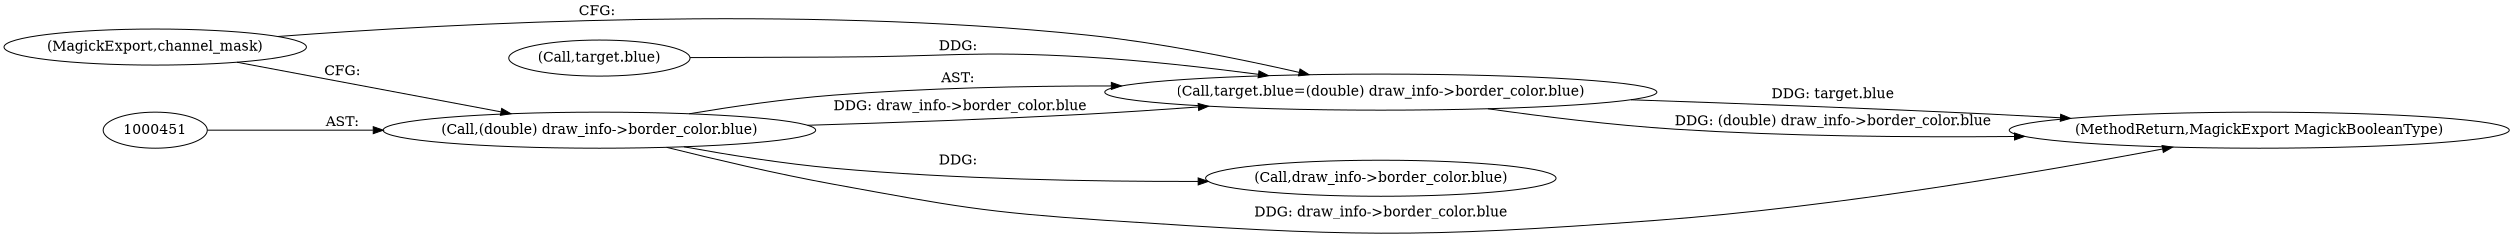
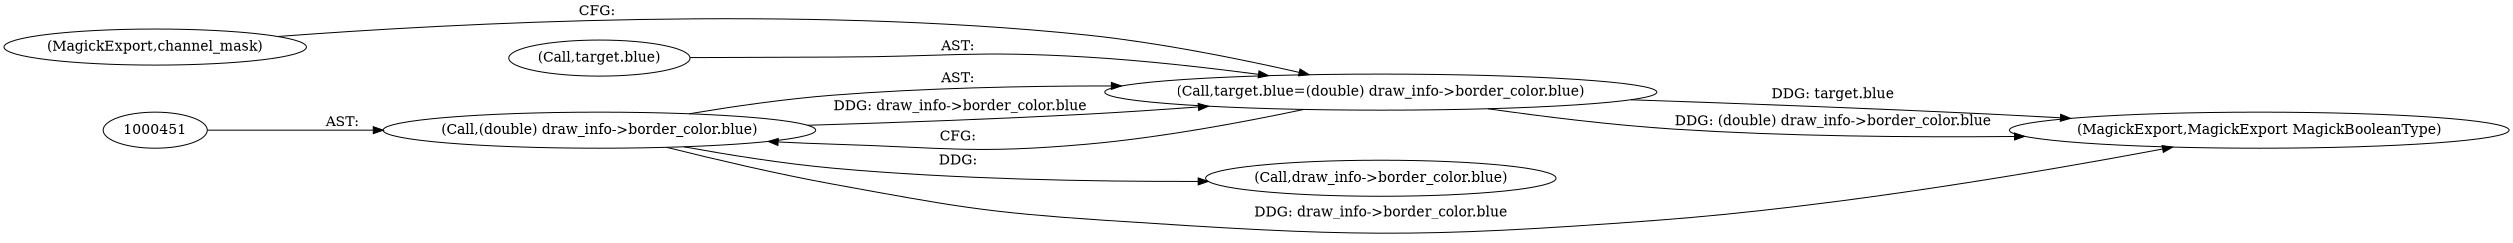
edge "(Call,target.blue)" -> "(Call,target.blue=(double) draw_info->border_color.blue)": label "DDG: " -> "AST: "
edge "(MagickExport,channel_mask)" -> "(Call,(double) draw_info->border_color.blue)": now "(Call,target.blue=(double) draw_info->border_color.blue)" -> "(Call,(double) draw_info->border_color.blue)"
node "(MethodReturn,MagickExport MagickBooleanType)": label "(MethodReturn,MagickExport MagickBooleanType)" -> "(MagickExport,MagickExport MagickBooleanType)"
